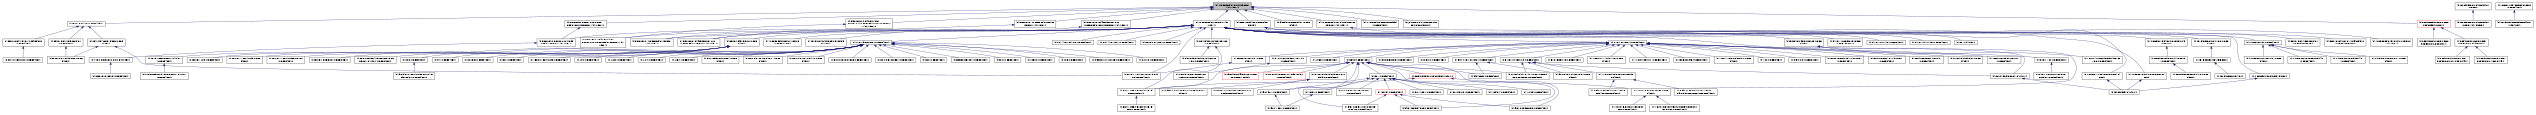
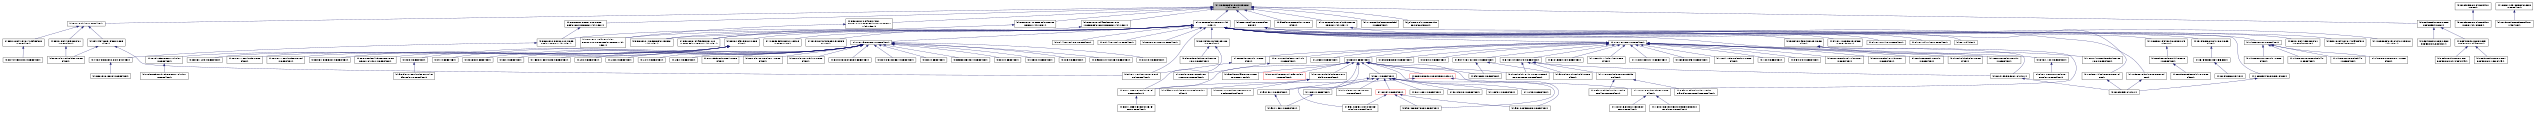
node "itkRegistrationParameter ScalesEstimator.h": color red -> black
node "itkGradientDifferenceImage ToImageMetric.h": color red -> black
